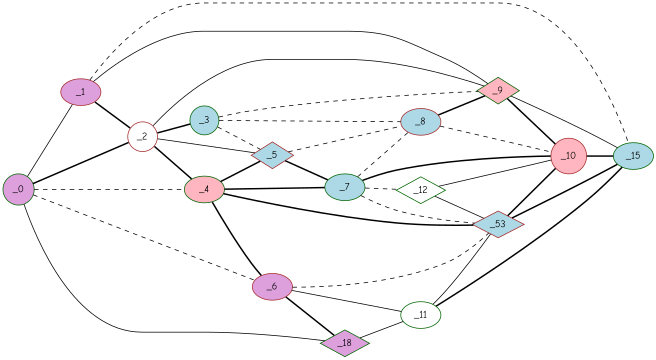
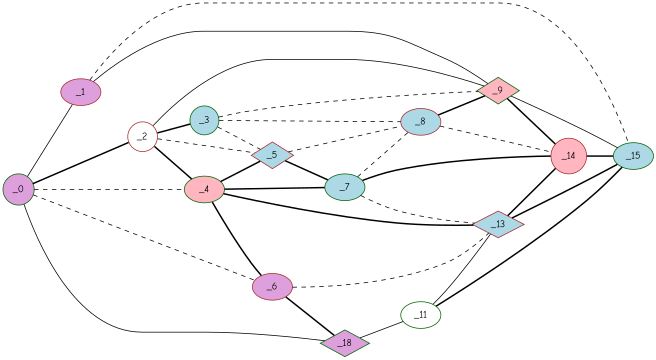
edge "_1" -- "_2": removed
edge "_2" -- "_5": style solid -> dashed
node "_10": label "_10" -> "_14"
node "_12": removed
node "_53": label "_53" -> "_13"
edge "_6" -- "_11": removed
